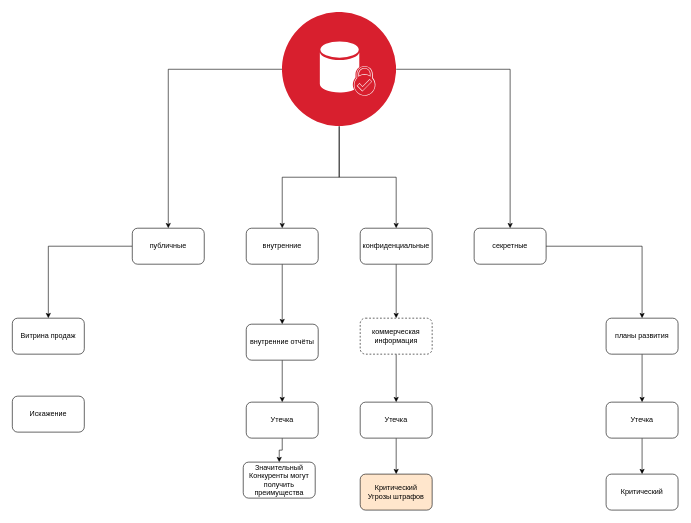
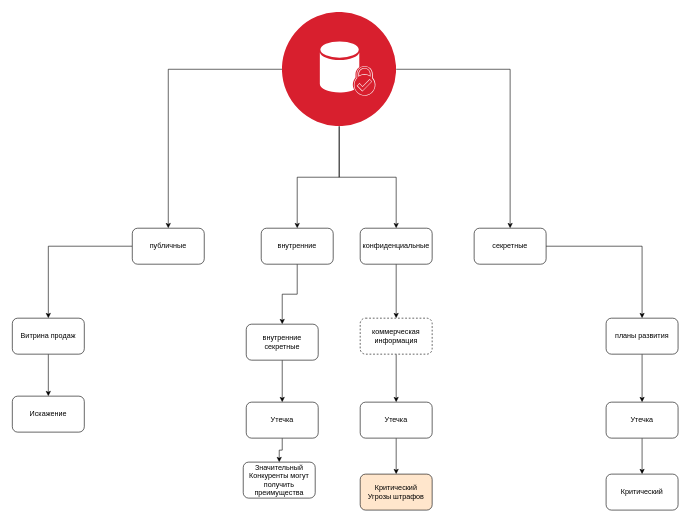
node "внутренние": moved (282, 246) -> (297, 246)
node "внутренние отчёты": label "внутренние отчёты" -> "внутренние секретные"
edge "Витрина продаж" -> "Искажение": added
